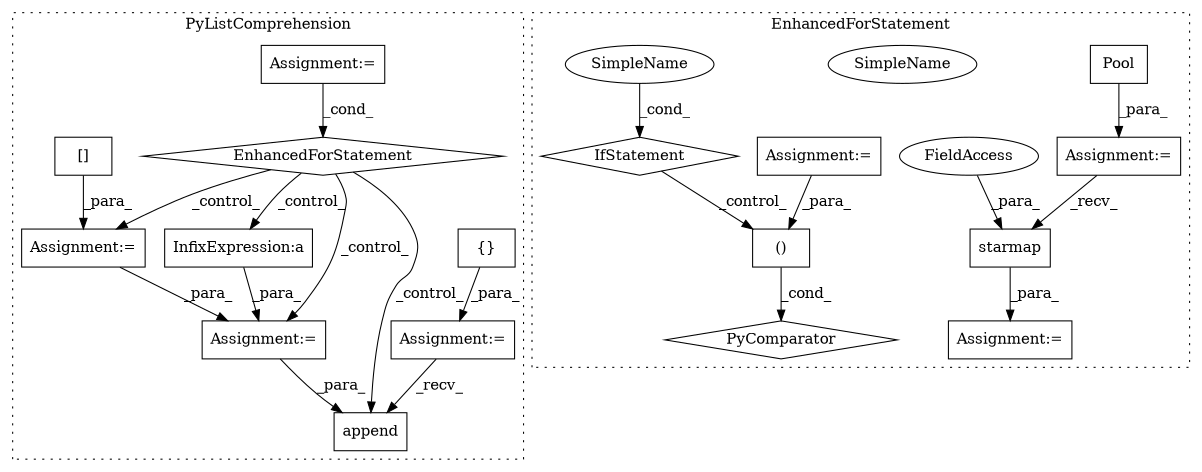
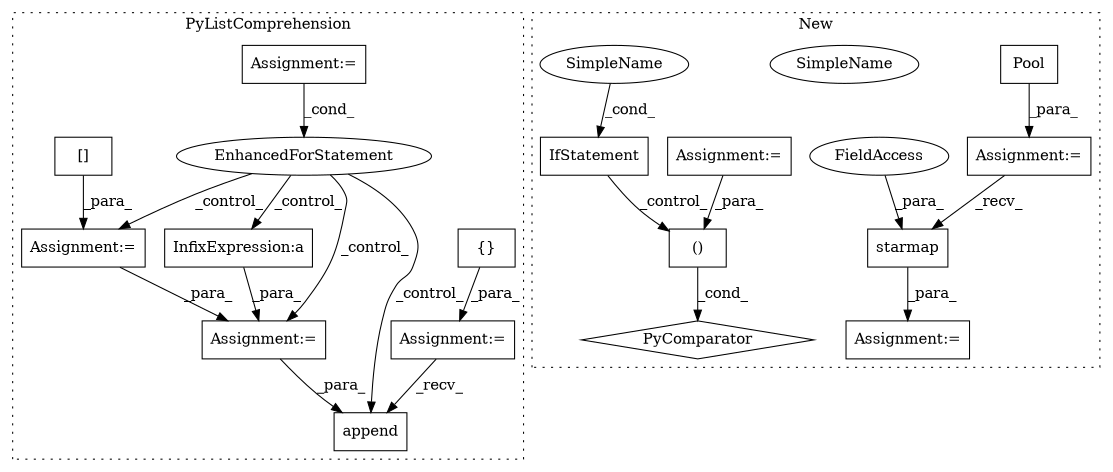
cluster "EnhancedForStatement": label "EnhancedForStatement" -> "New"
node "EnhancedForStatement": shape diamond -> ellipse
node "IfStatement": shape diamond -> box
